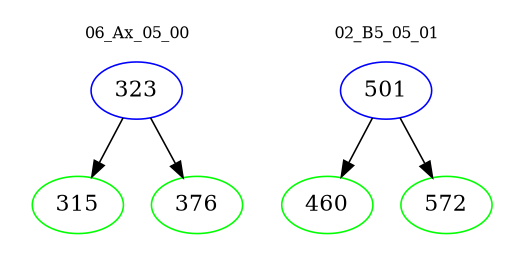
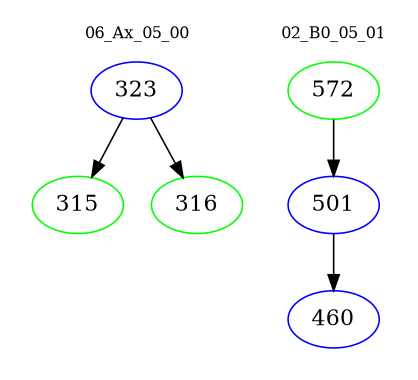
cluster "02_B5_05_01": label "02_B5_05_01" -> "02_B0_05_01"
edge "501" -> "572": reversed
node "376": label "376" -> "316"
node "460": color green -> blue
